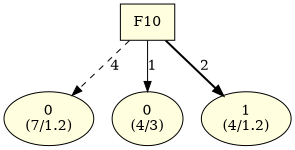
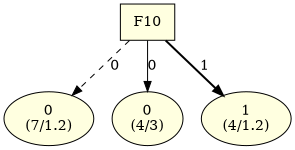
edge "F10" -> "0 (7/1.2)": label "4" -> "0"
edge "F10" -> "0 (4/3)": label "1" -> "0"
edge "F10" -> "1 (4/1.2)": label "2" -> "1"
